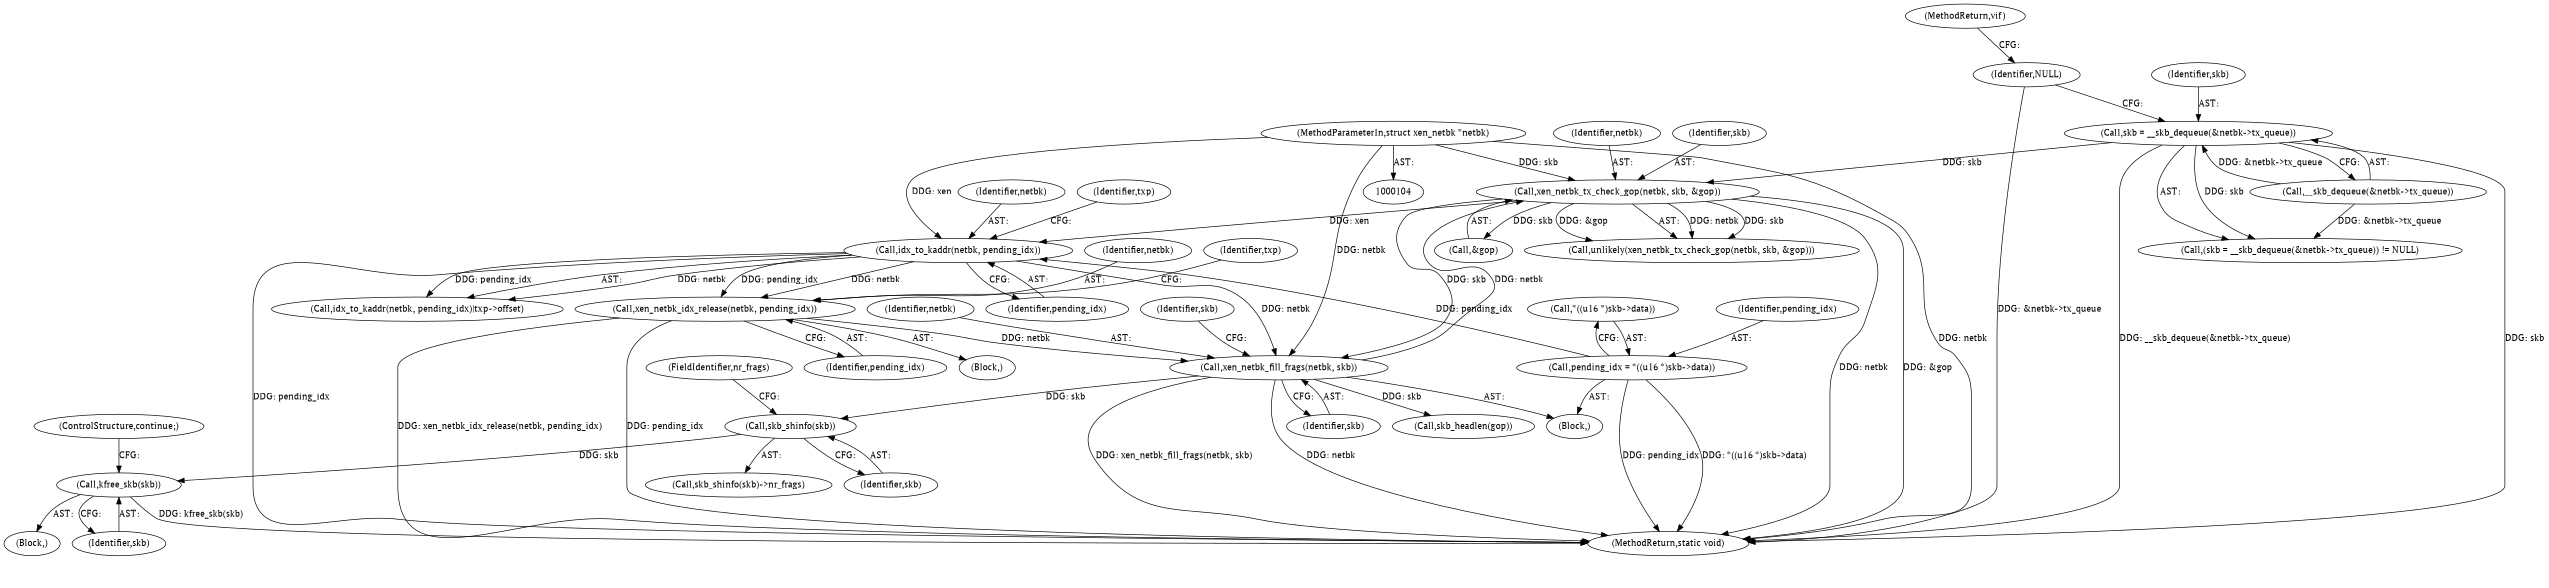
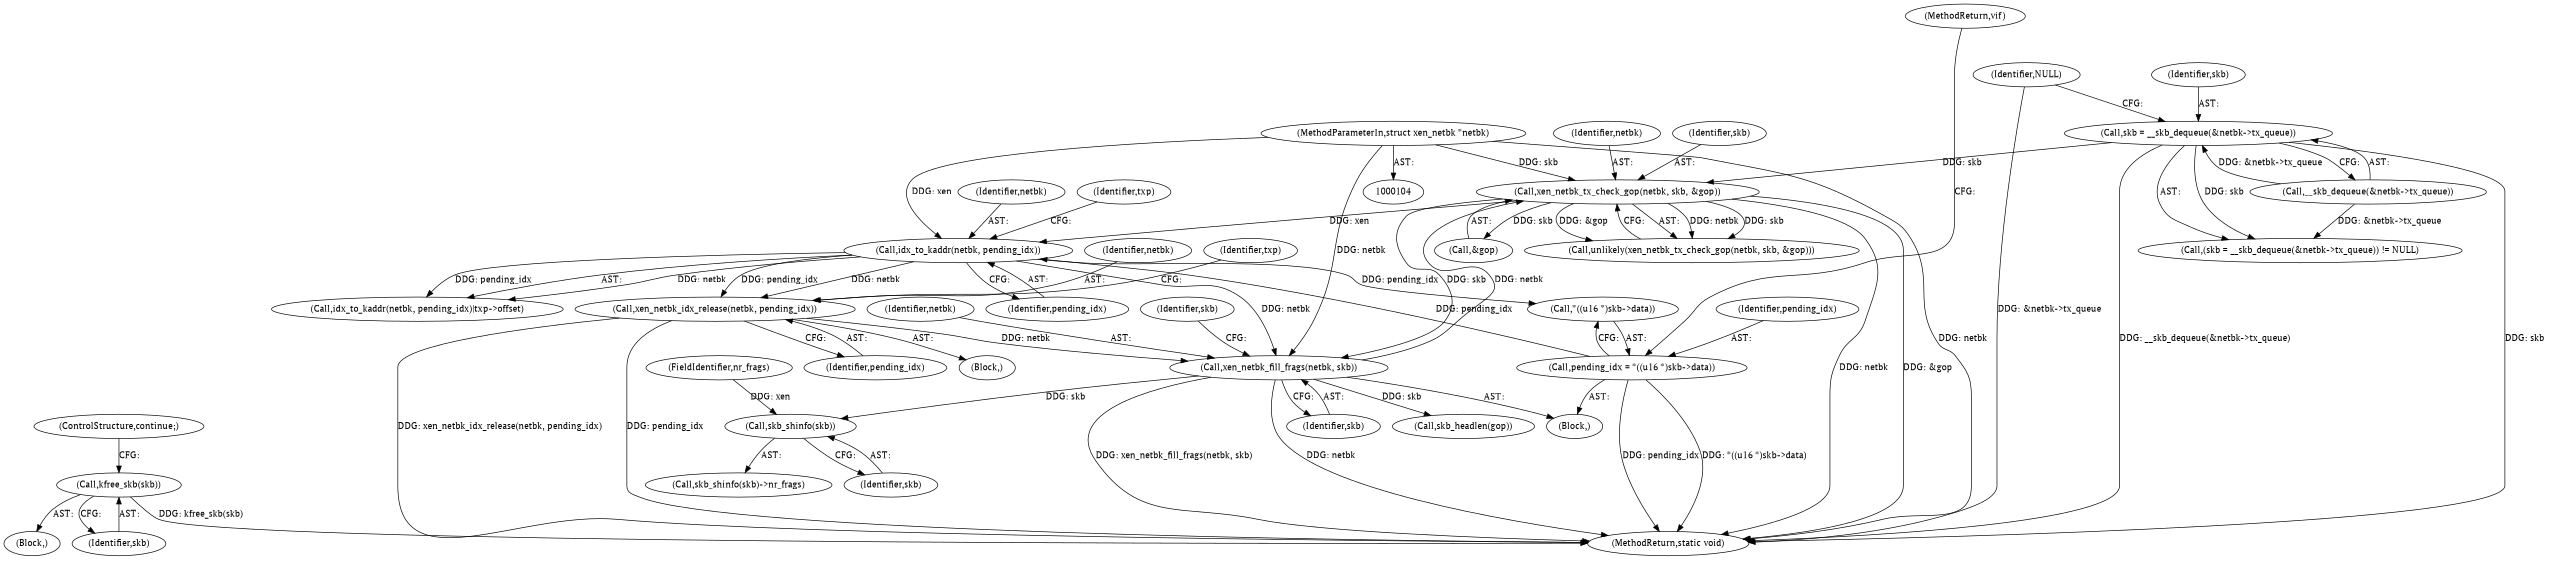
edge "(MethodReturn,vif)" -> "(Identifier,NULL)": now "(MethodReturn,vif)" -> "(Call,pending_idx = *((u16 *)skb->data))"
edge "(Call,unlikely(xen_netbk_tx_check_gop(netbk, skb, &gop)))" -> "(Call,xen_netbk_tx_check_gop(netbk, skb, &gop))": added, label "CFG:"
edge "(FieldIdentifier,nr_frags)" -> "(Call,skb_shinfo(skb))": label "CFG: " -> "DDG: xen"
edge "(Call,skb_shinfo(skb))" -> "(Call,kfree_skb(skb))": removed, label "DDG: skb"
edge "(Call,idx_to_kaddr(netbk, pending_idx))" -> "(MethodReturn,static void)": now "(Call,idx_to_kaddr(netbk, pending_idx))" -> "(Call,*((u16 *)skb->data))"
